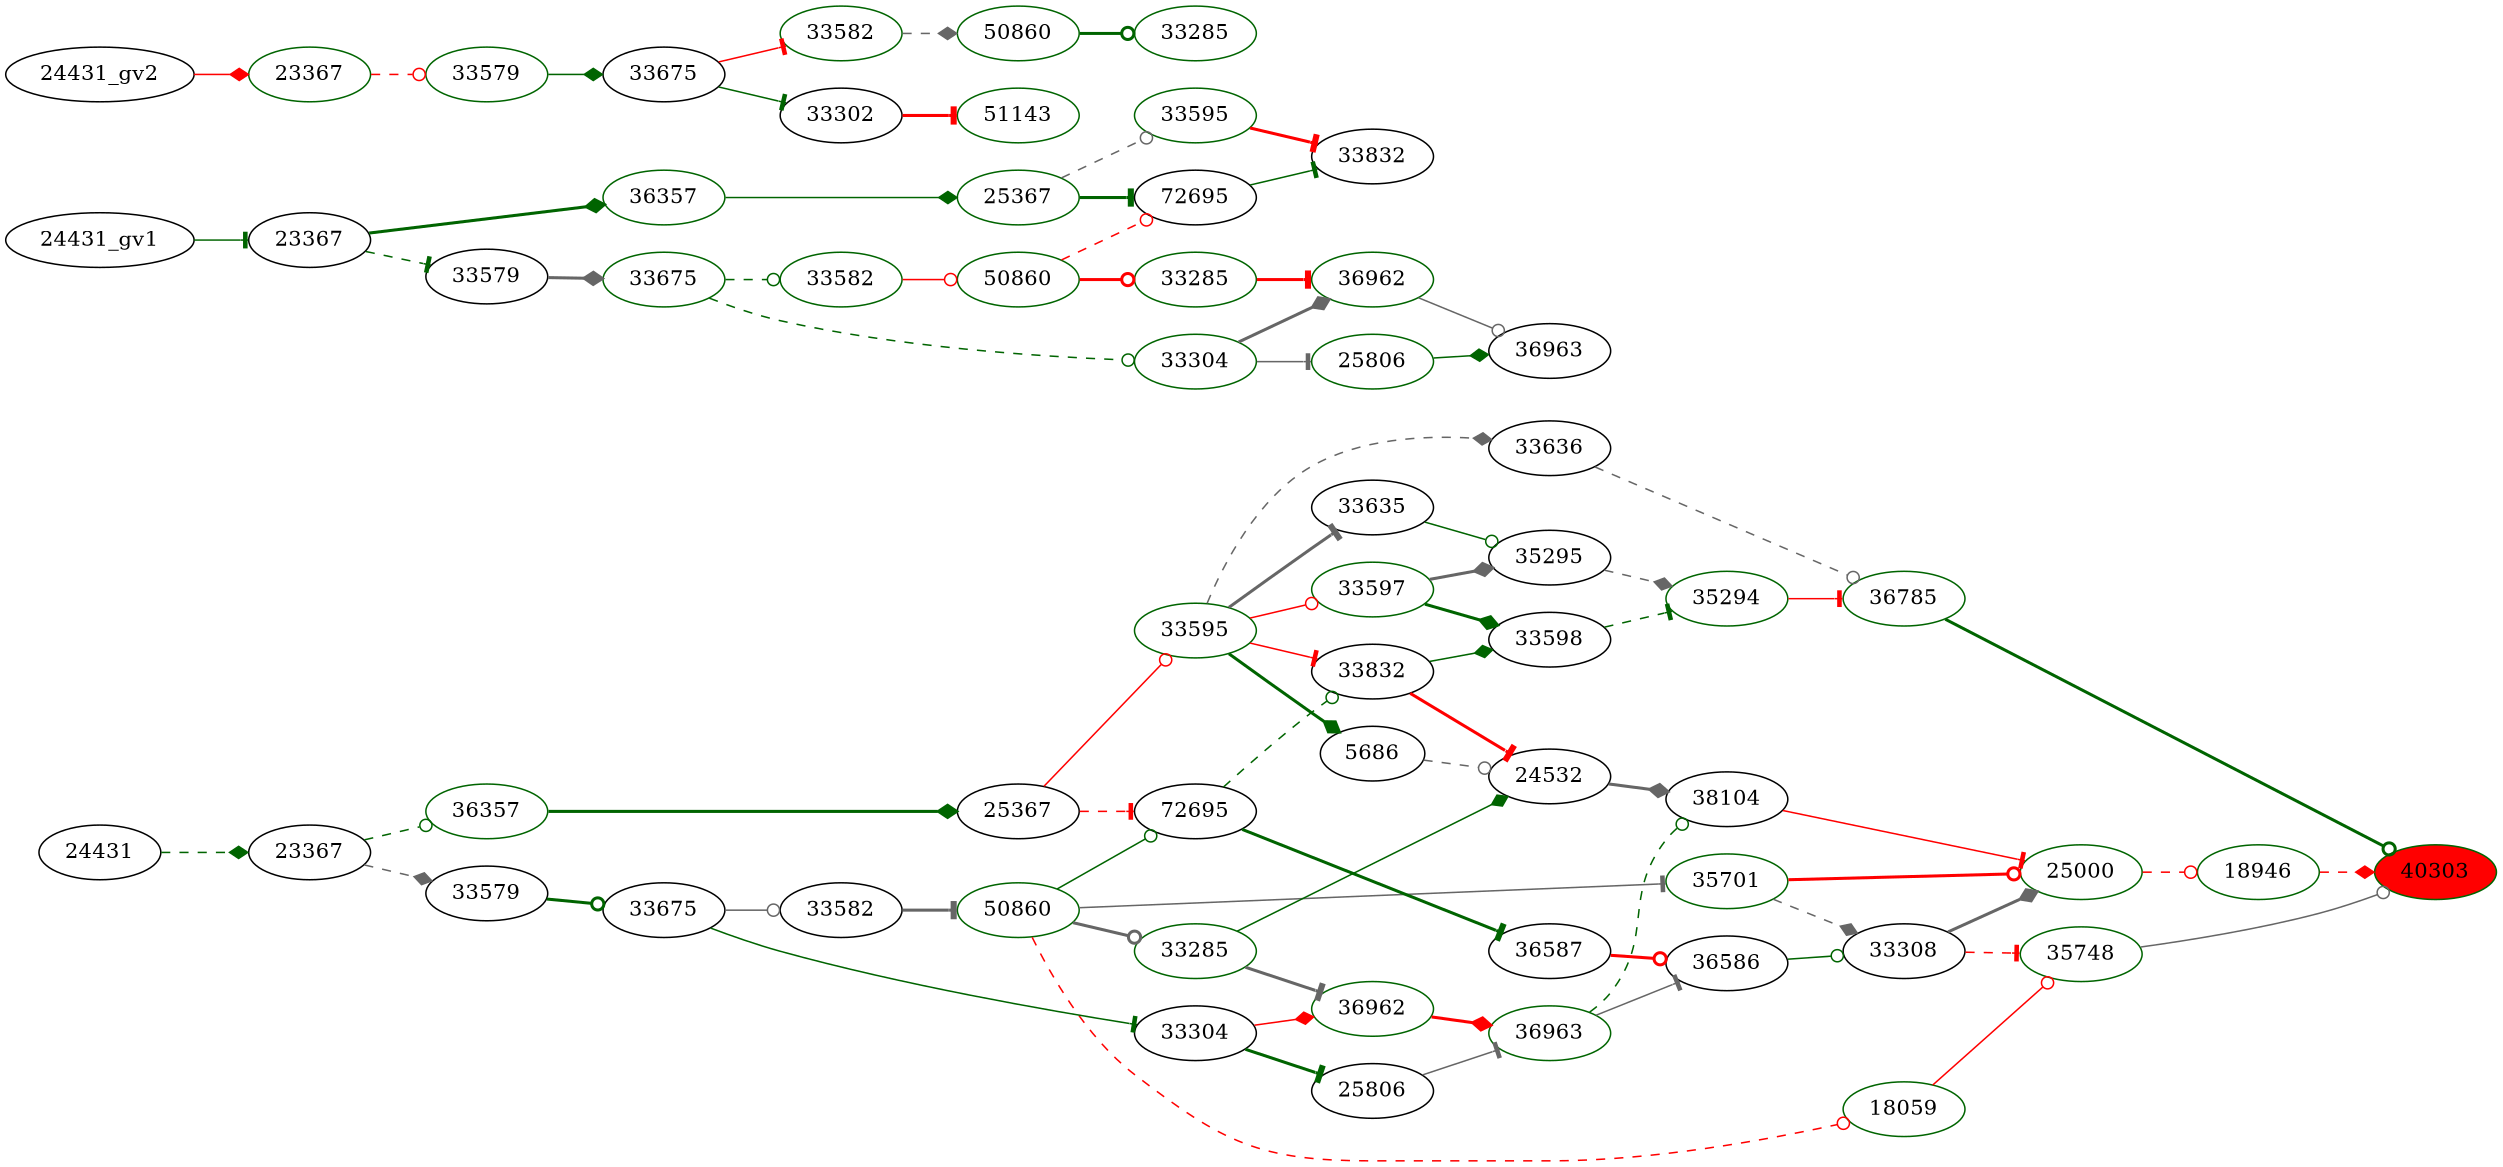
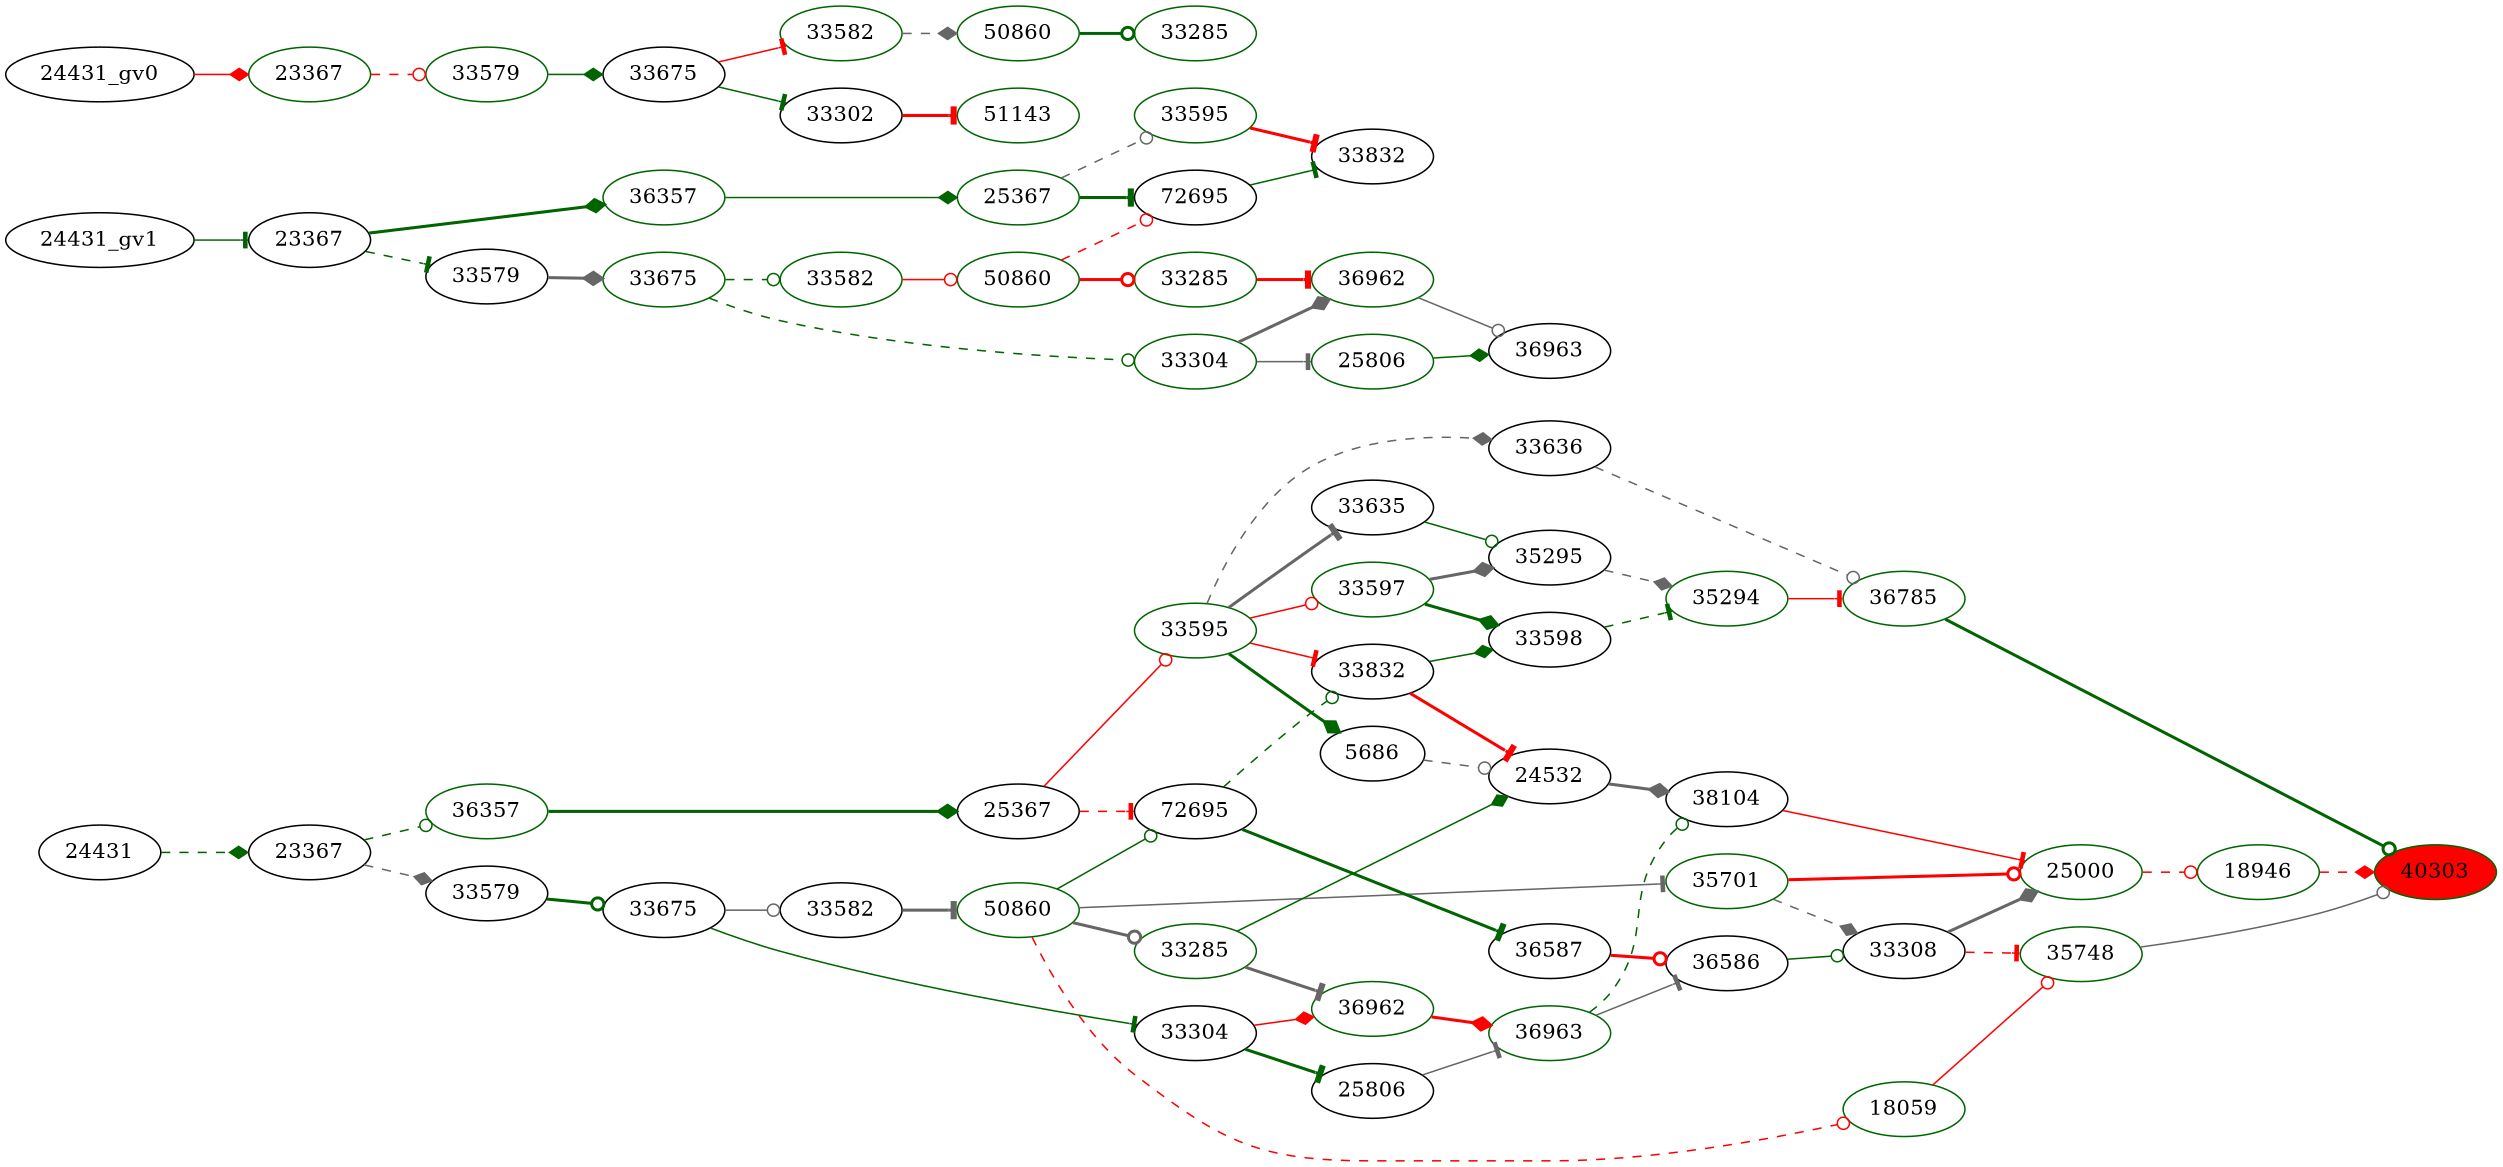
node "24431_gv2": label "24431_gv2" -> "24431_gv0"
